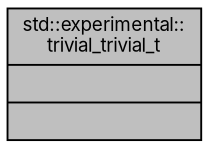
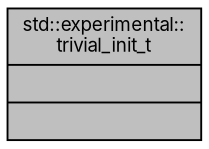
node "std::experimental::": text "trivial_trivial_t" -> "trivial_init_t"
